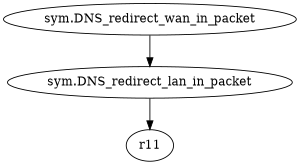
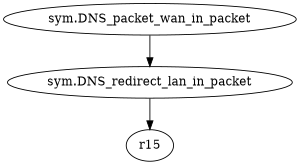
node "sym.DNS_redirect_wan_in_packet": label "sym.DNS_redirect_wan_in_packet" -> "sym.DNS_packet_wan_in_packet"
node "r11": label "r11" -> "r15"
